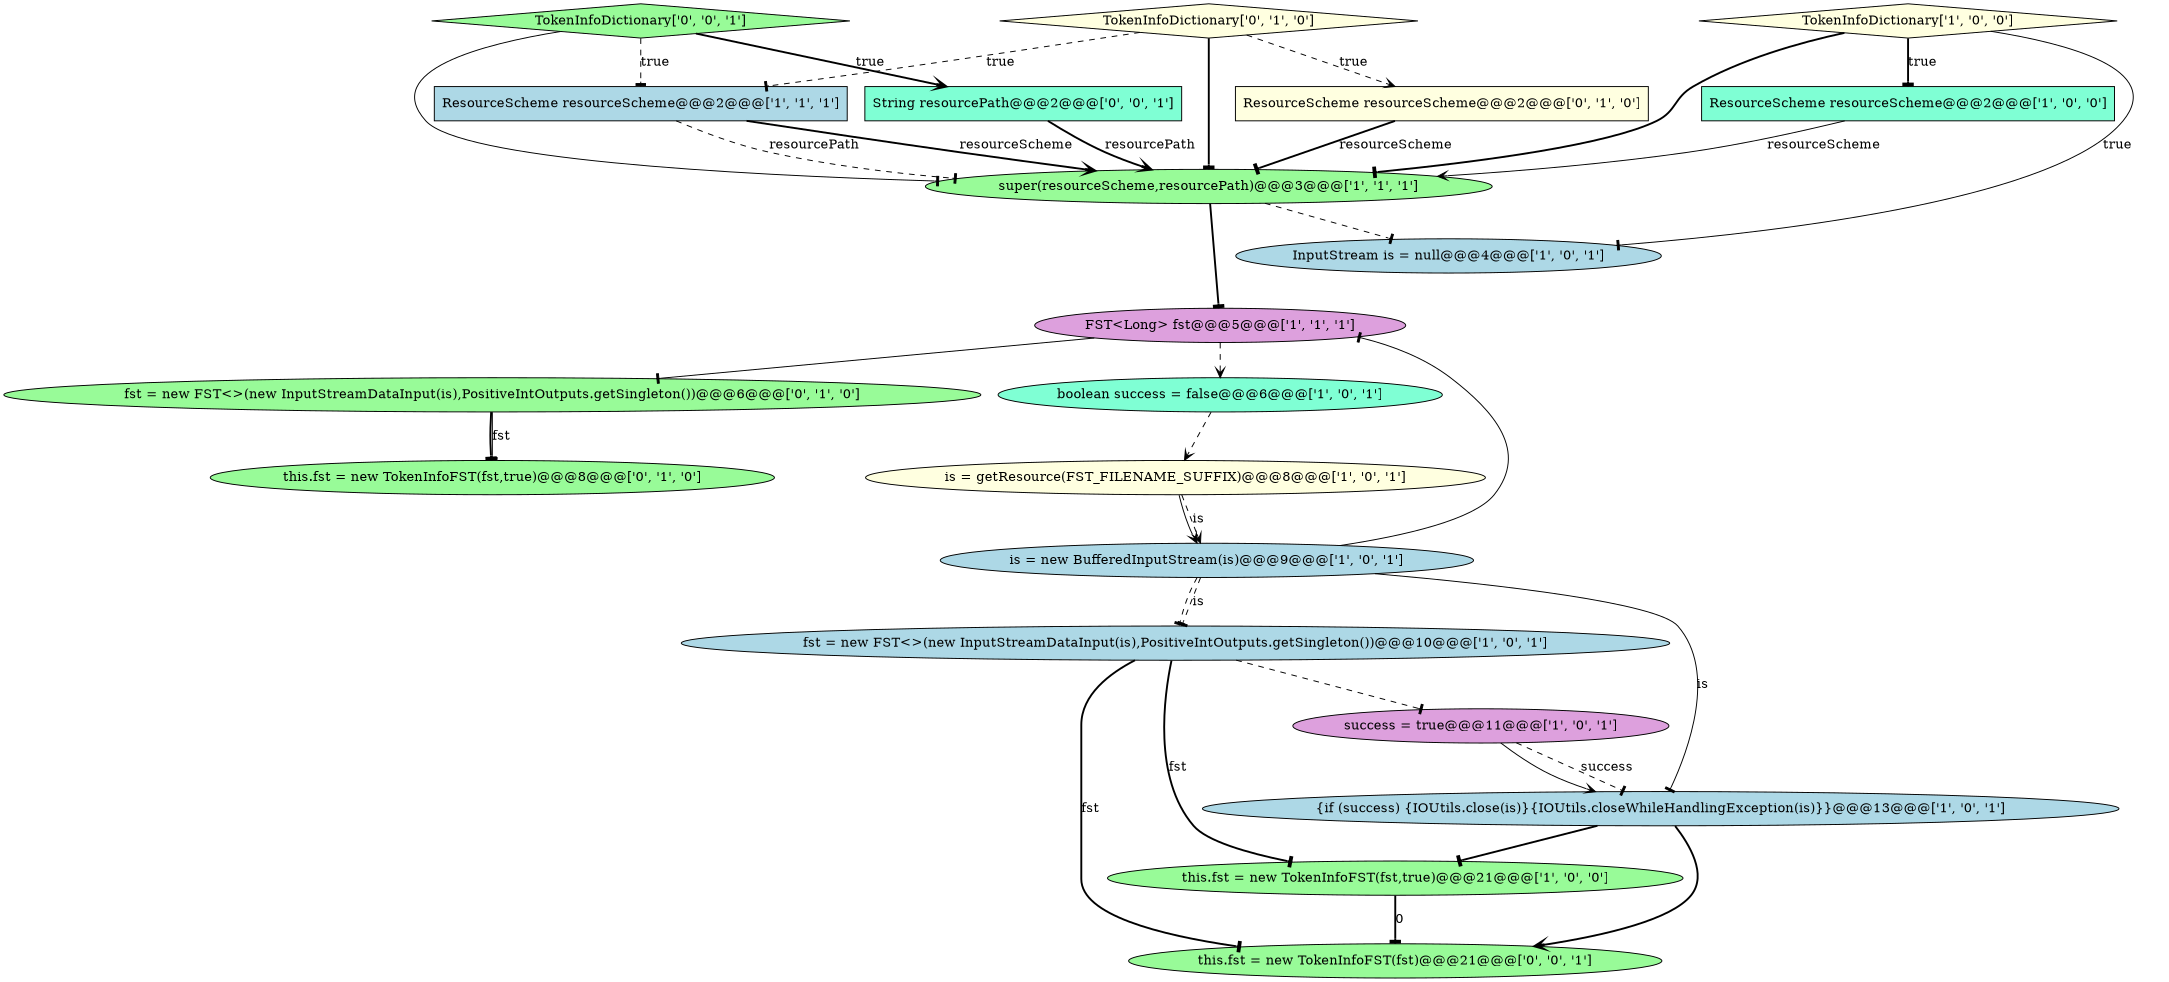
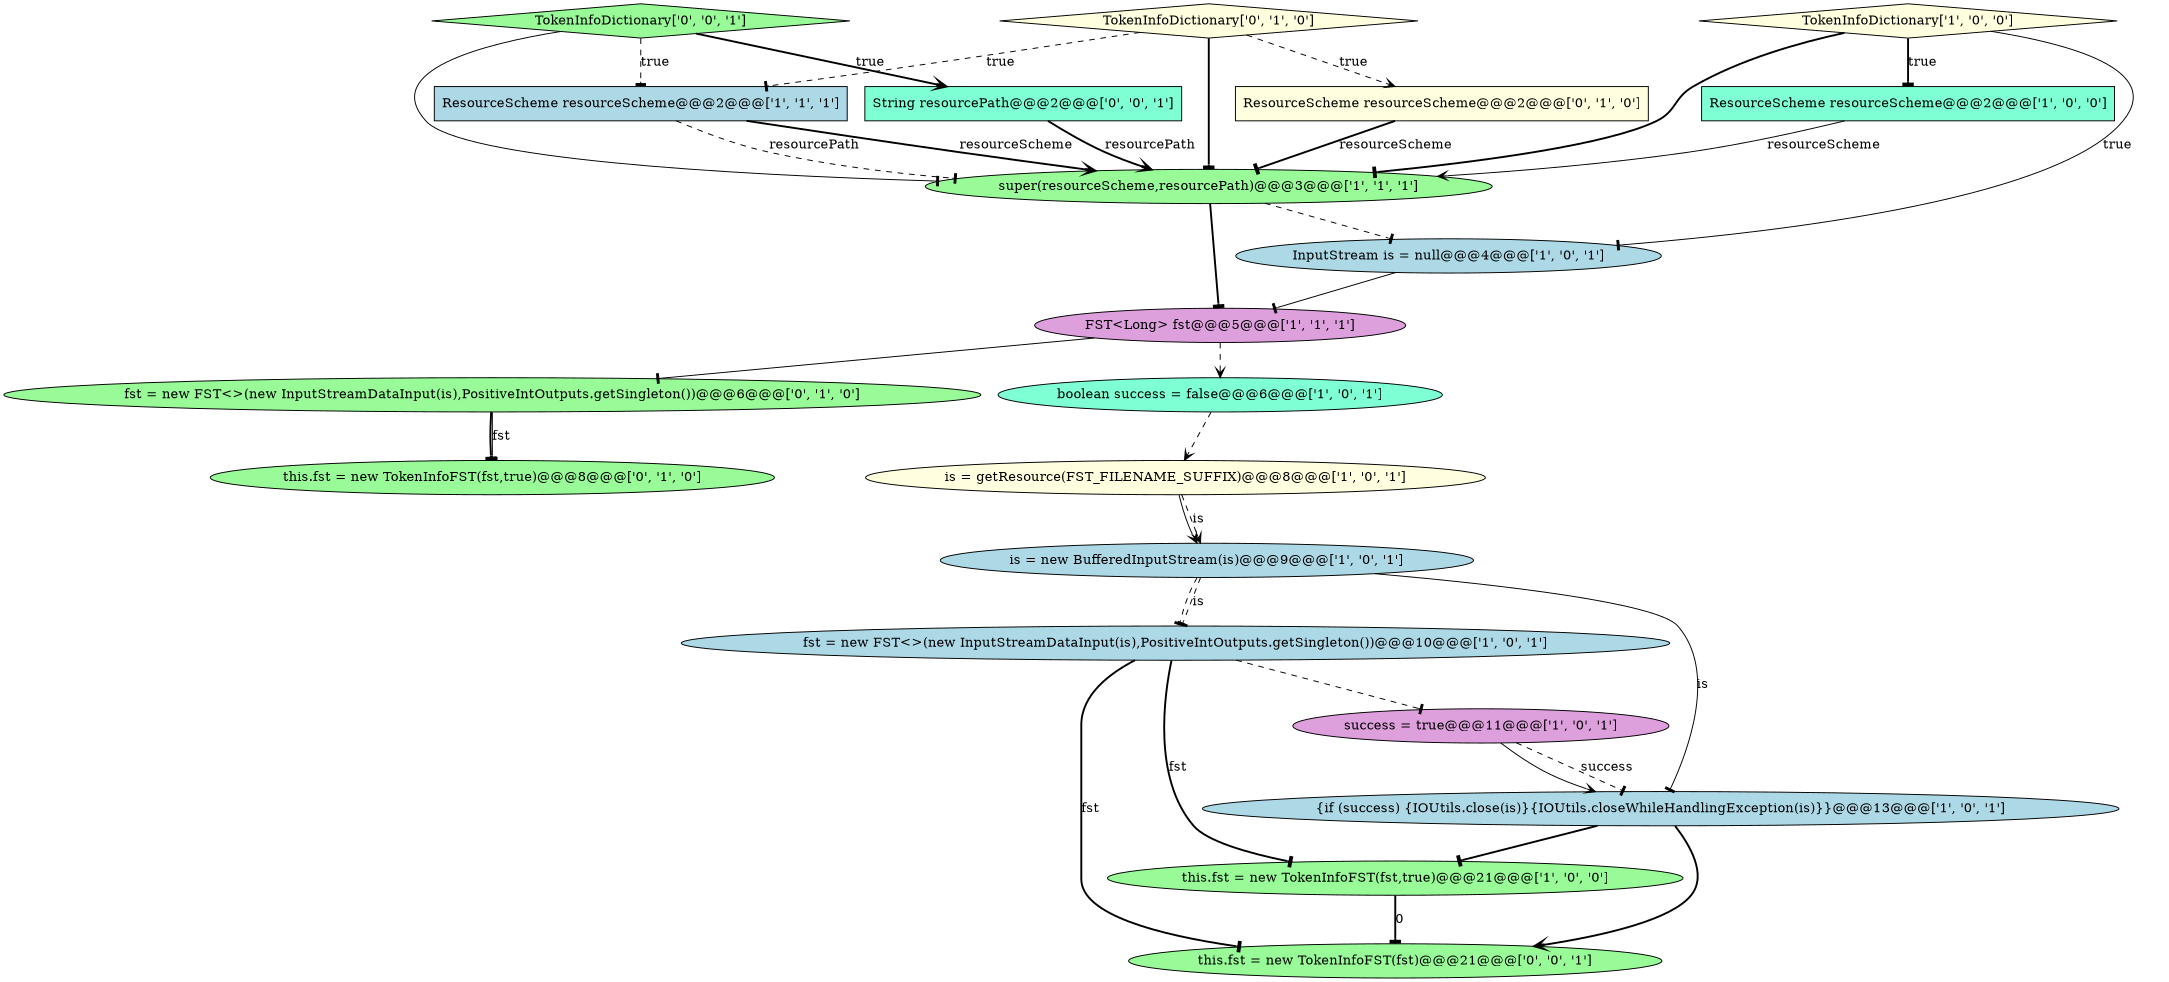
edge "is = new BufferedInputStream(is)@@@9@@@['1', '0', '1']" -> "FST<Long> fst@@@5@@@['1', '1', '1']": now "InputStream is = null@@@4@@@['1', '0', '1']" -> "FST<Long> fst@@@5@@@['1', '1', '1']"
